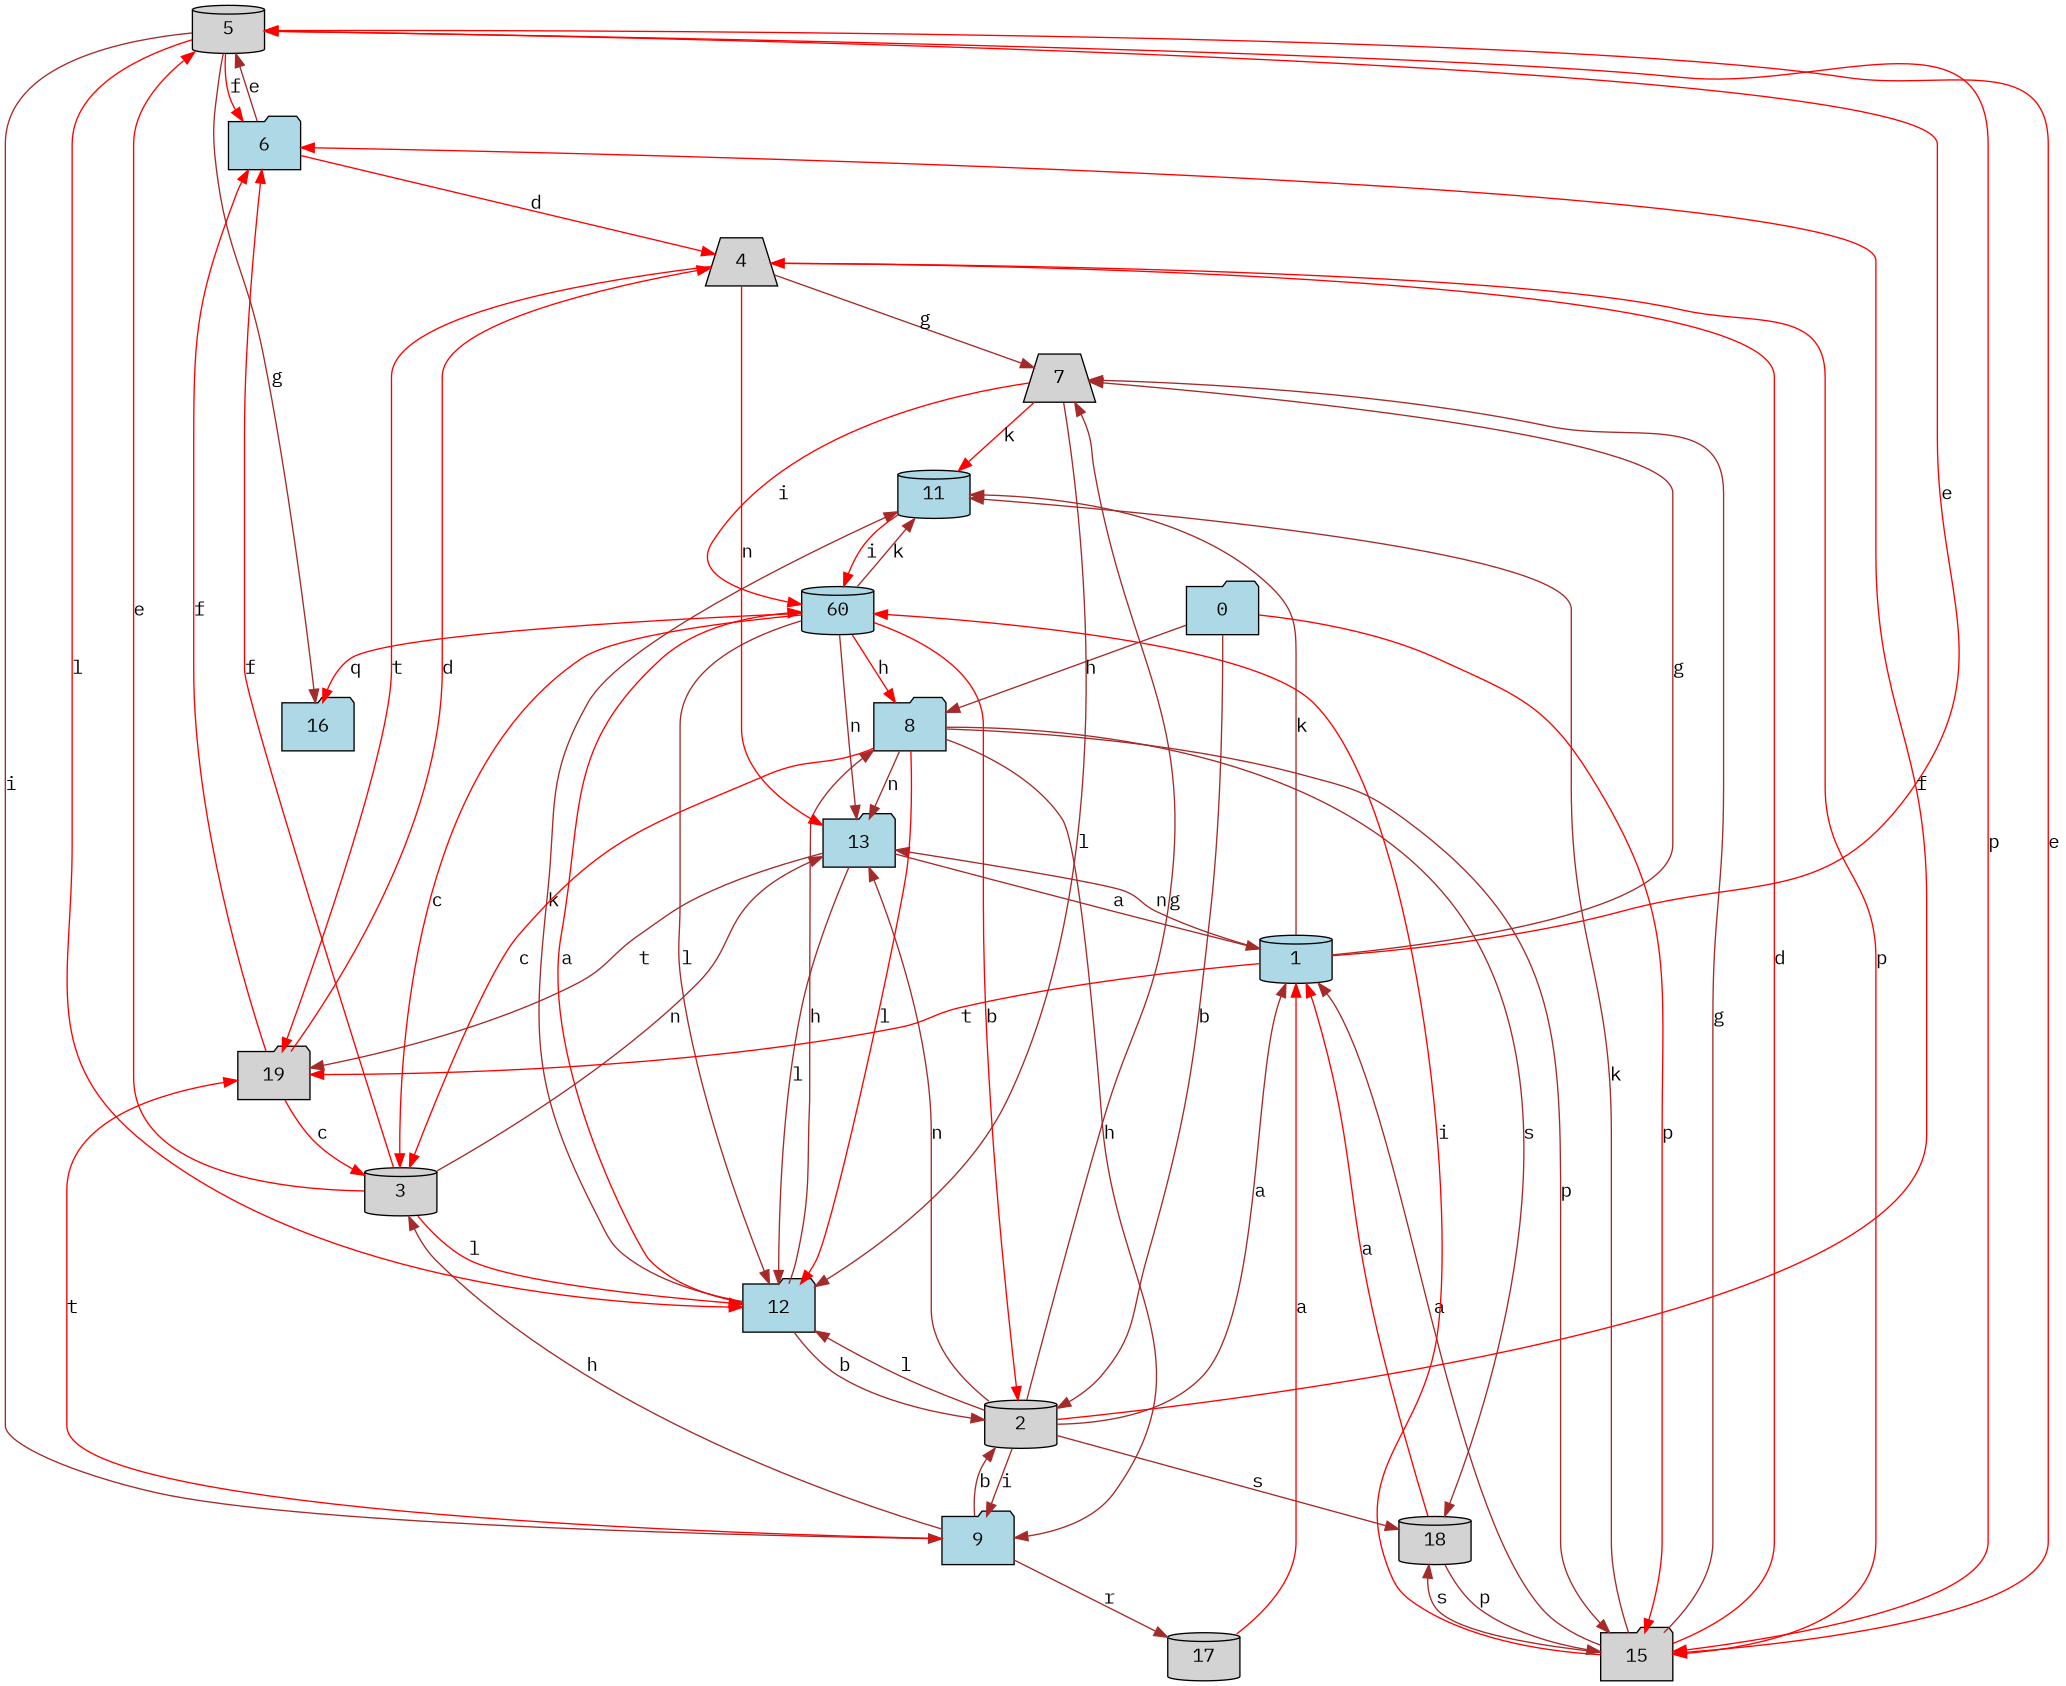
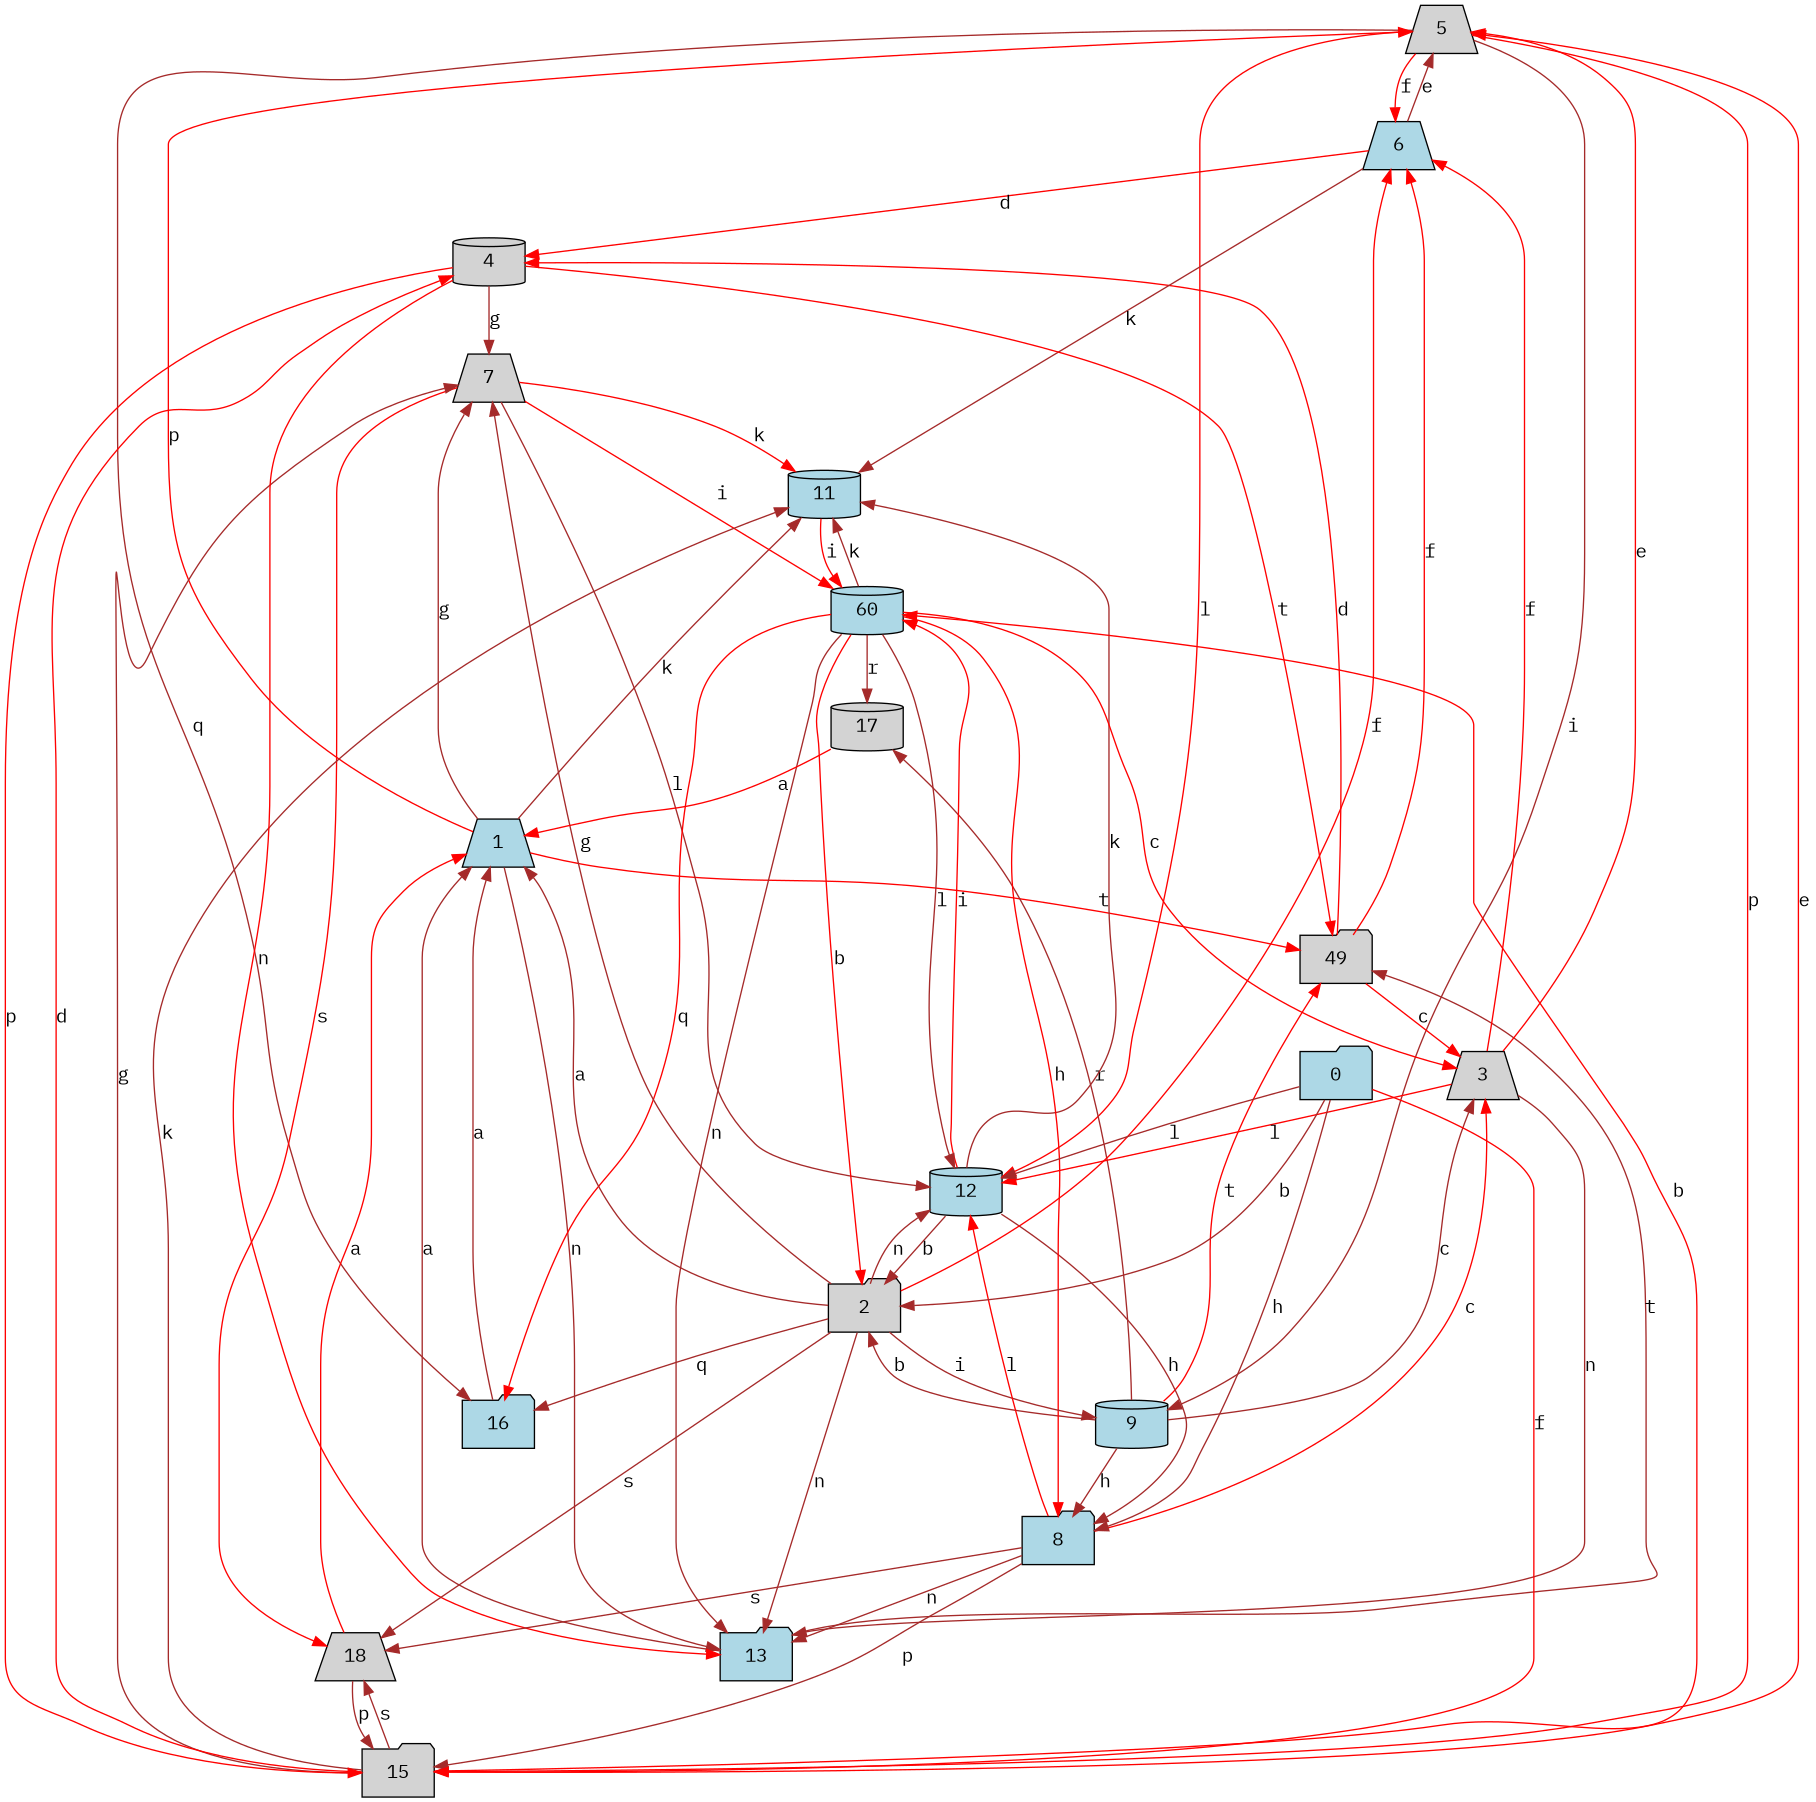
node "5": shape cylinder -> trapezium
node "6": shape folder -> trapezium
node "4": shape trapezium -> cylinder
edge "6" -> "11": added, label "k"
edge "5" -> "16": label "g" -> "q"
edge "1" -> "5": label "e" -> "p"
edge "60" -> "17": added, label "r"
edge "12" -> "60": label "a" -> "i"
node "1": shape cylinder -> trapezium
edge "7" -> "18": added, label "s"
edge "13" -> "12": now "0" -> "12"
node "19": label "19" -> "49"
edge "15" -> "60": label "i" -> "b"
edge "0" -> "15": label "p" -> "f"
edge "8" -> "9": reversed
node "3": shape cylinder -> trapezium
node "12": shape folder -> cylinder
edge "15" -> "1": now "16" -> "1"
edge "2" -> "16": added, label "q"
edge "9" -> "3": label "h" -> "c"
edge "2" -> "12": label "l" -> "n"
node "2": shape cylinder -> folder
node "9": shape folder -> cylinder
node "18": shape cylinder -> trapezium
